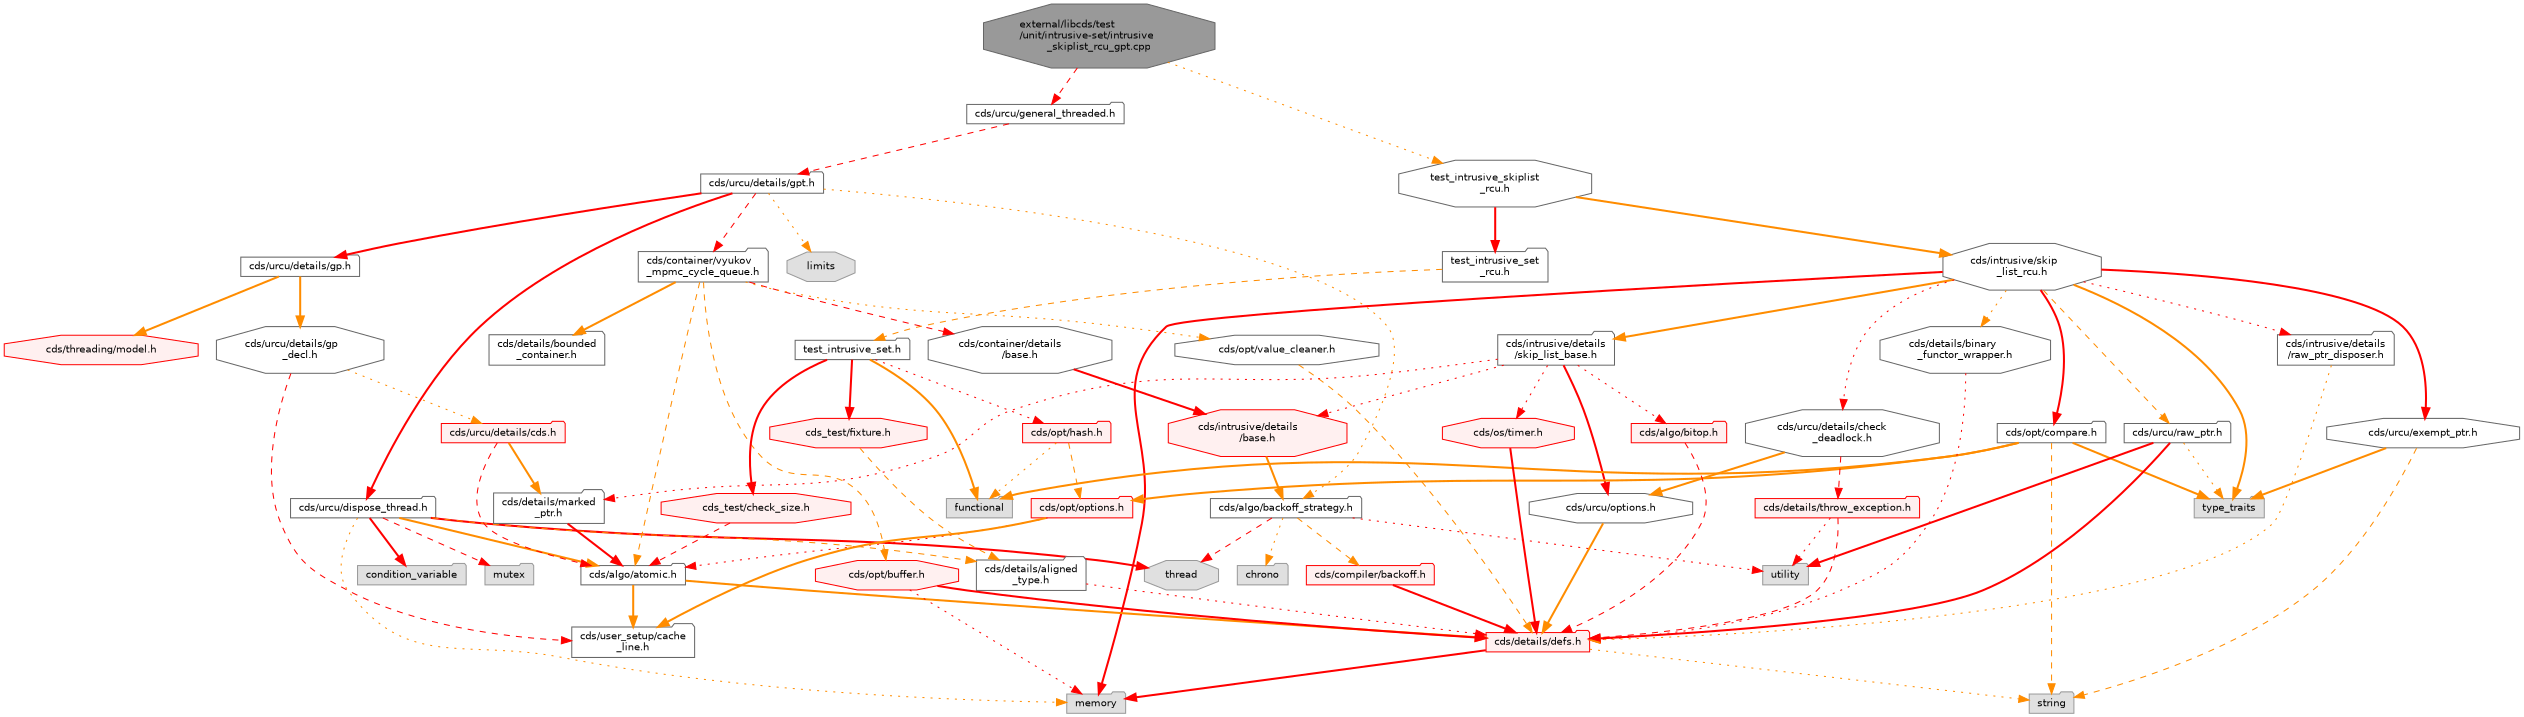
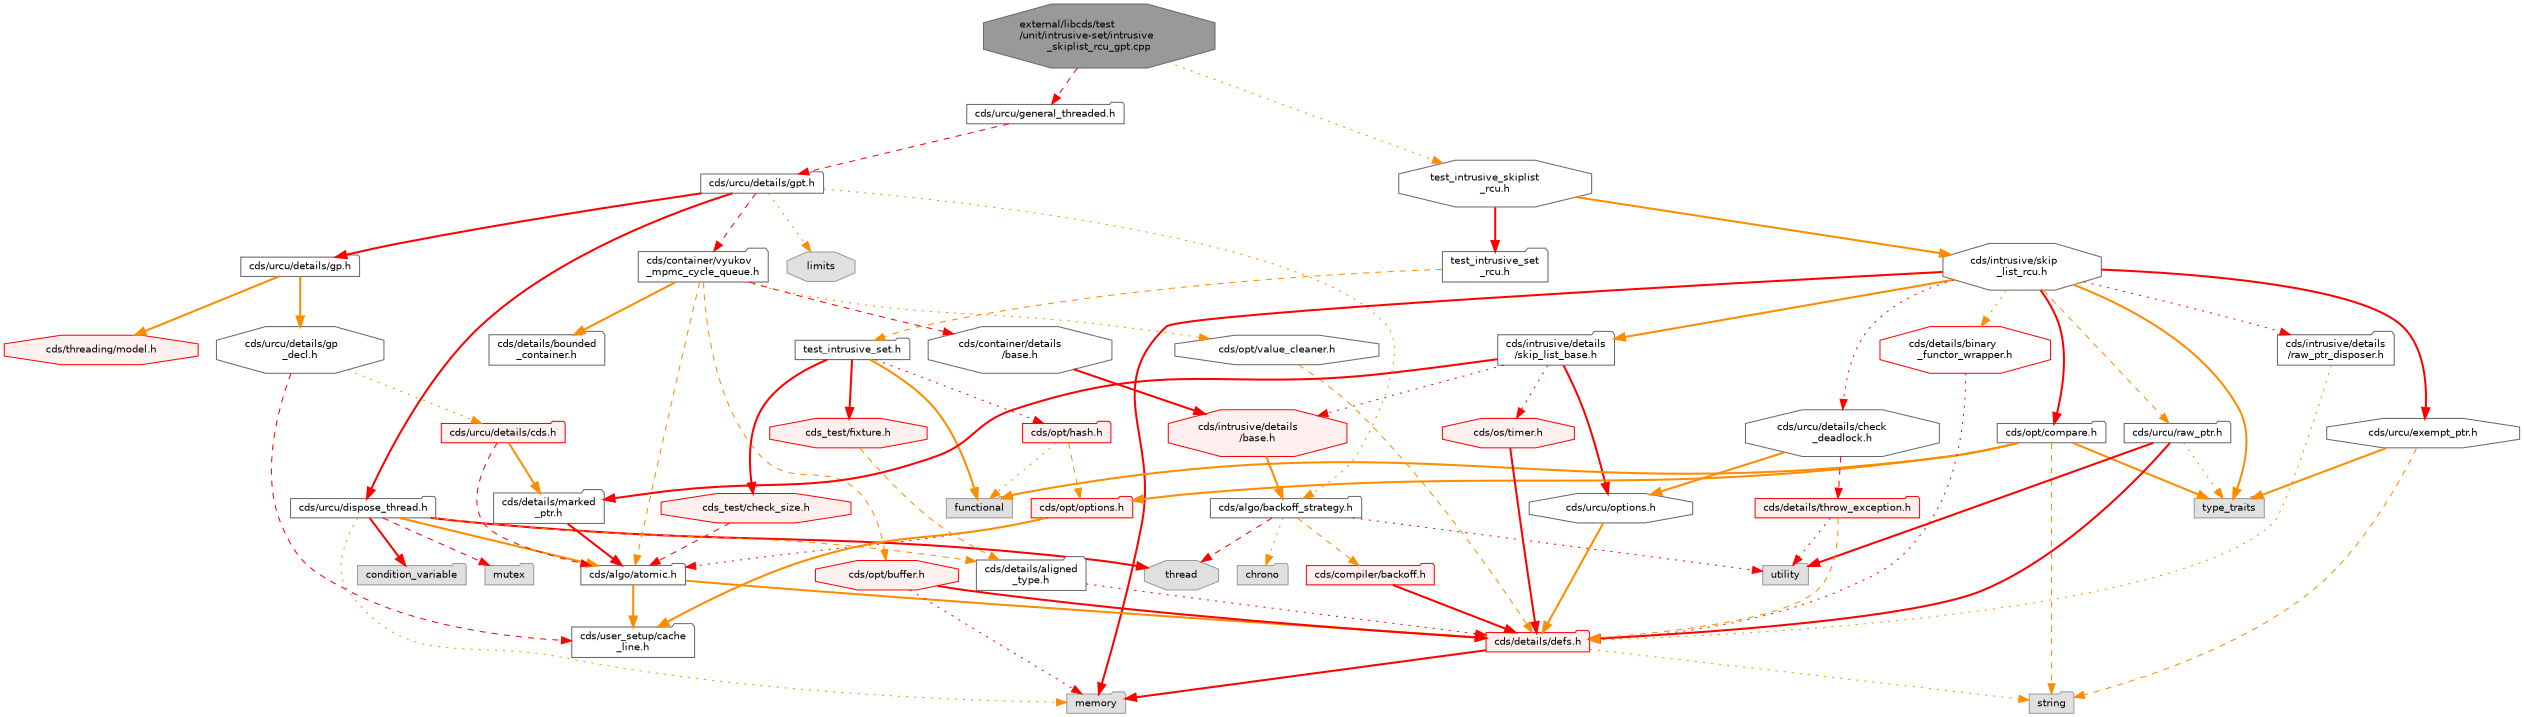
node "cds/details/binary _functor_wrapper.h": color grey40 -> red
edge "cds/intrusive/details /skip_list_base.h" -> "cds/details/marked _ptr.h": style dotted -> bold
node "cds/algo/bitop.h": removed
edge "cds/details/throw_exception.h" -> "cds/details/defs.h": color red -> darkorange
